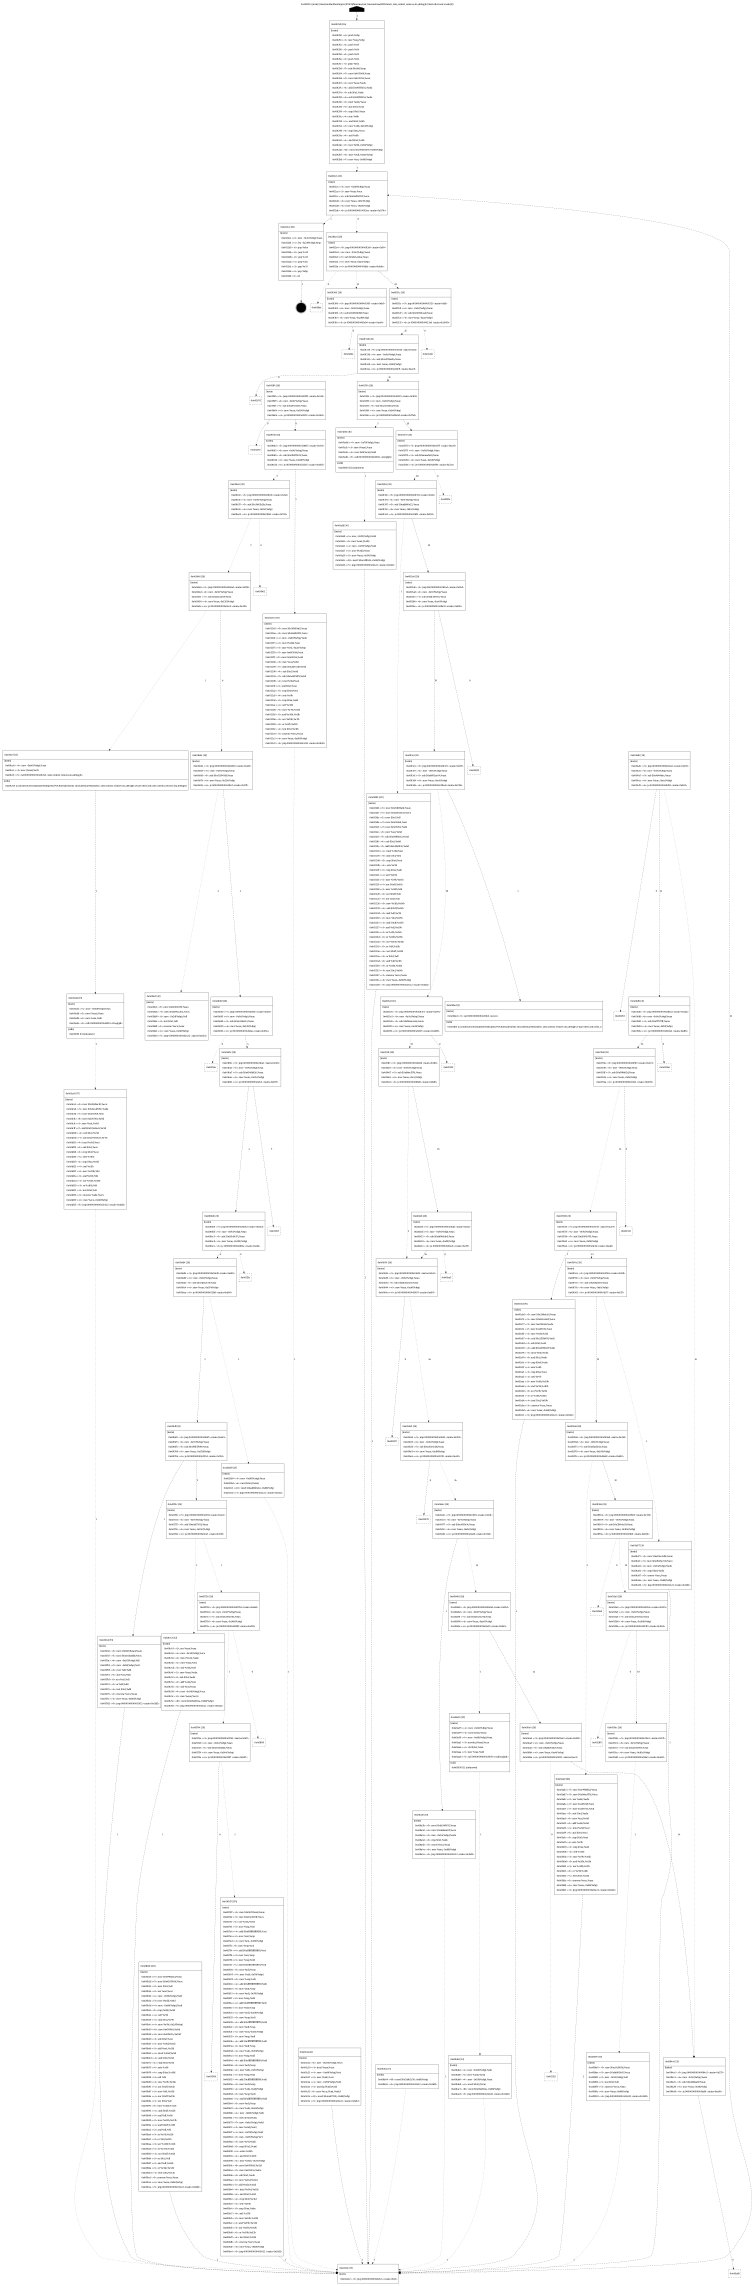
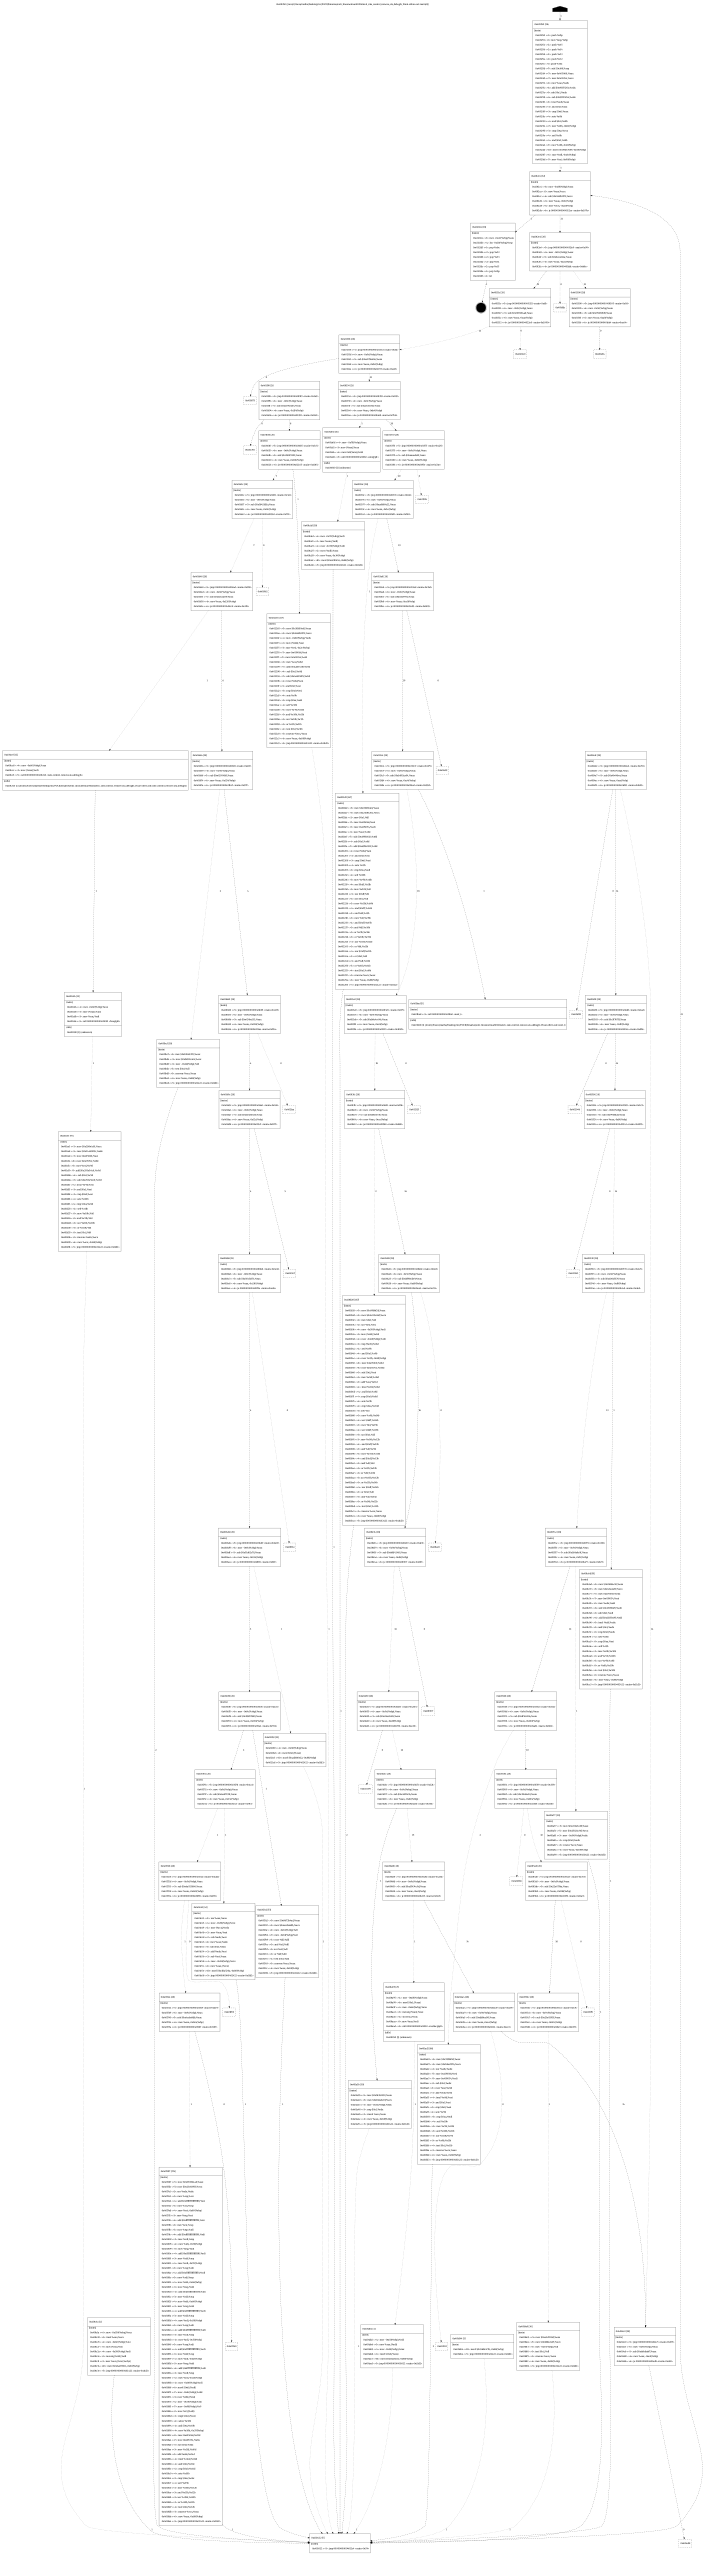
edge "0x4013fc [28]" -> "0x401434 [28]": now "0x4013fc [28]" -> "0x401b28 [167]"
edge "0x401bcf [30]" -> "0x402422 [5]": added, label "2"
